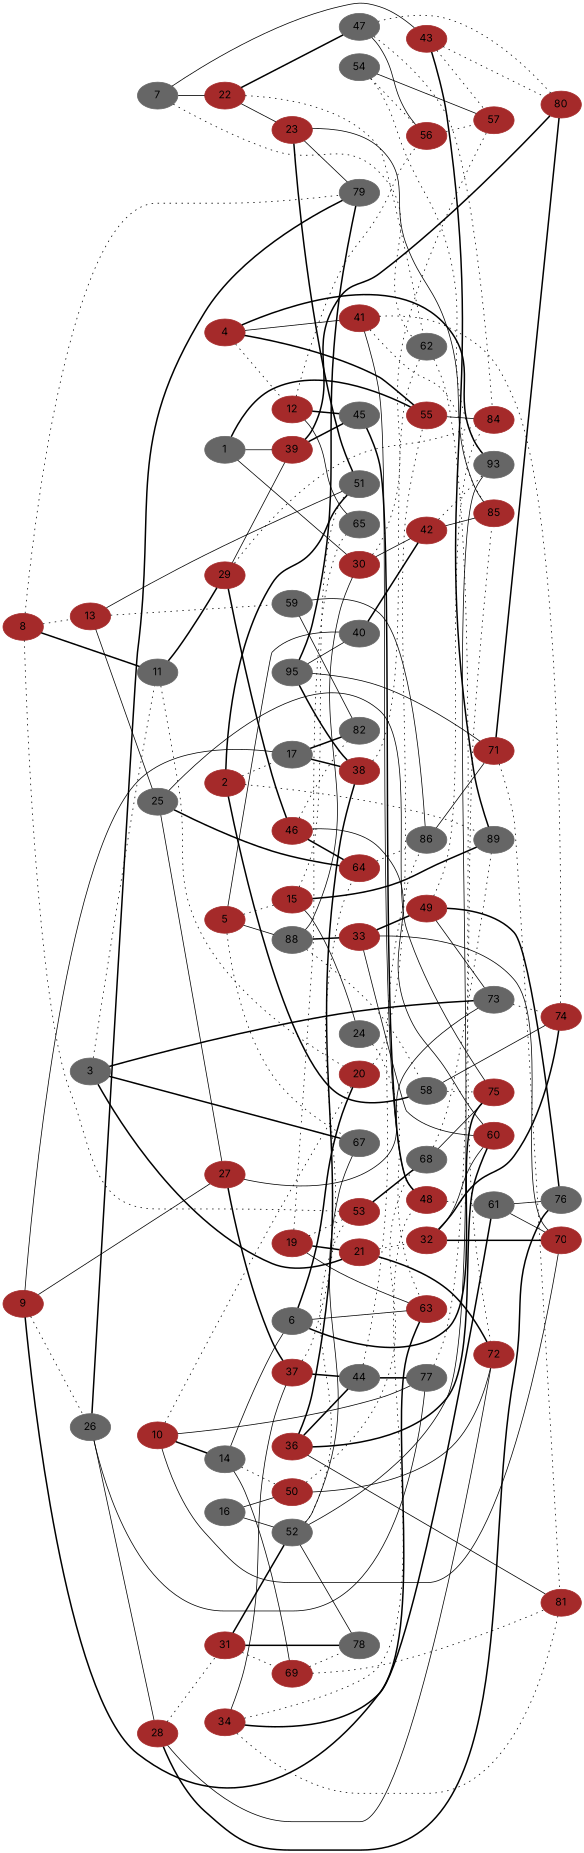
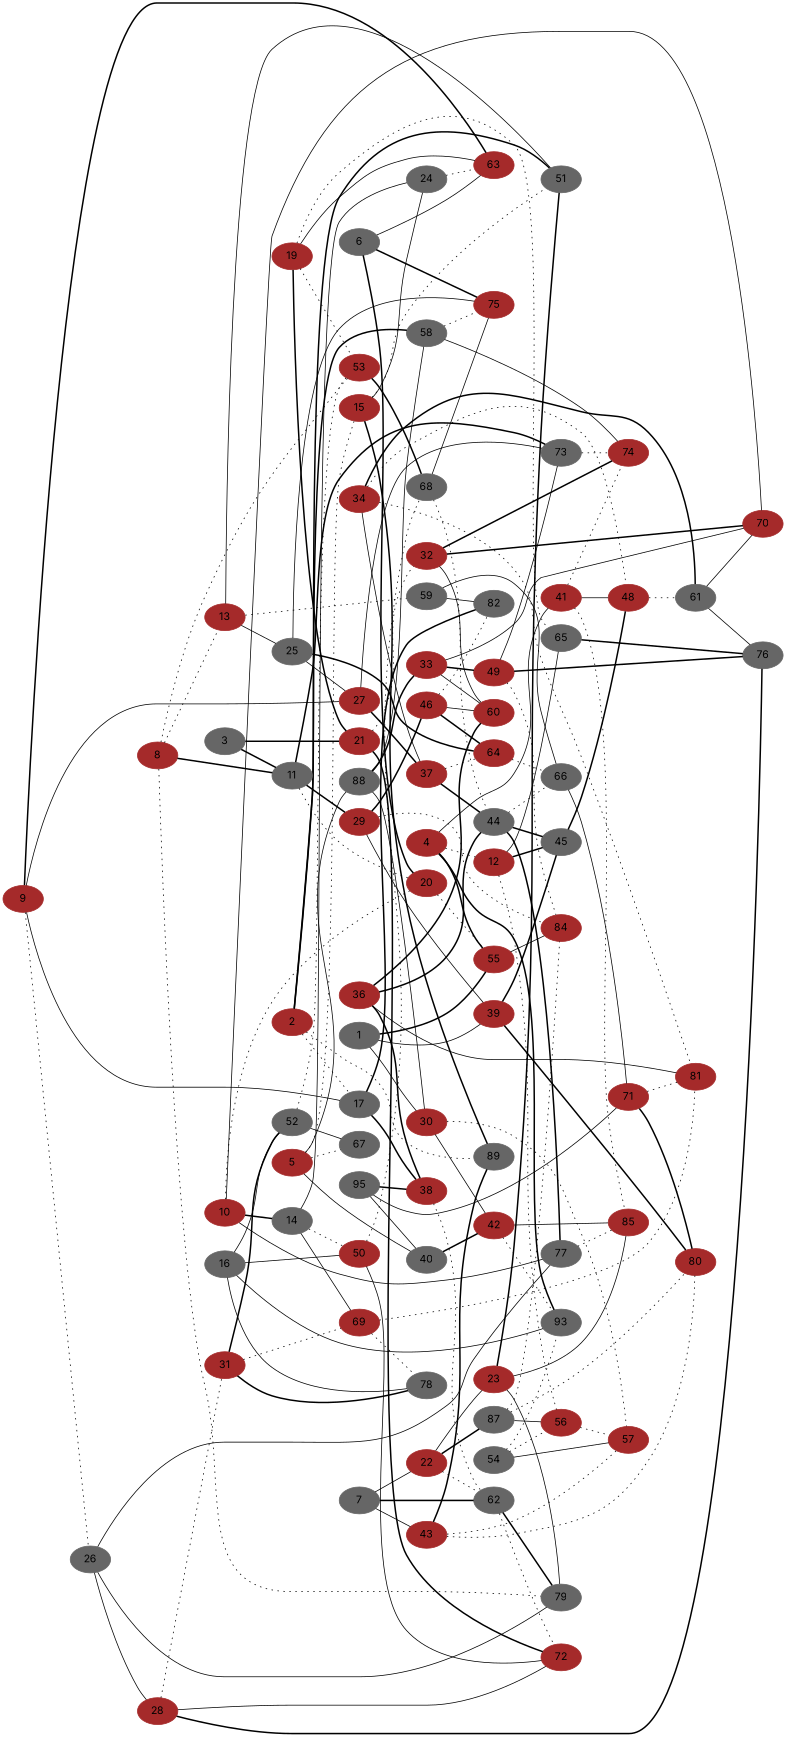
node "47": label "47" -> "87"
edge "7" -- "62": style dotted -> bold
edge "79" -- "95": now "79" -- "62"
edge "65" -- "76": added
edge "79" -- "26": style bold -> solid
edge "44" -- "45": added
edge "93" -- "52": now "93" -- "16"
node "86": label "86" -> "66"
edge "11" -- "3": style dotted -> bold
edge "89" -- "68": now "44" -- "68"
edge "88" -- "58": style dotted -> solid
edge "73" -- "3": now "73" -- "11"
edge "3" -- "67": removed
edge "6" -- "14": now "24" -- "14"
edge "52" -- "78": now "16" -- "78"
